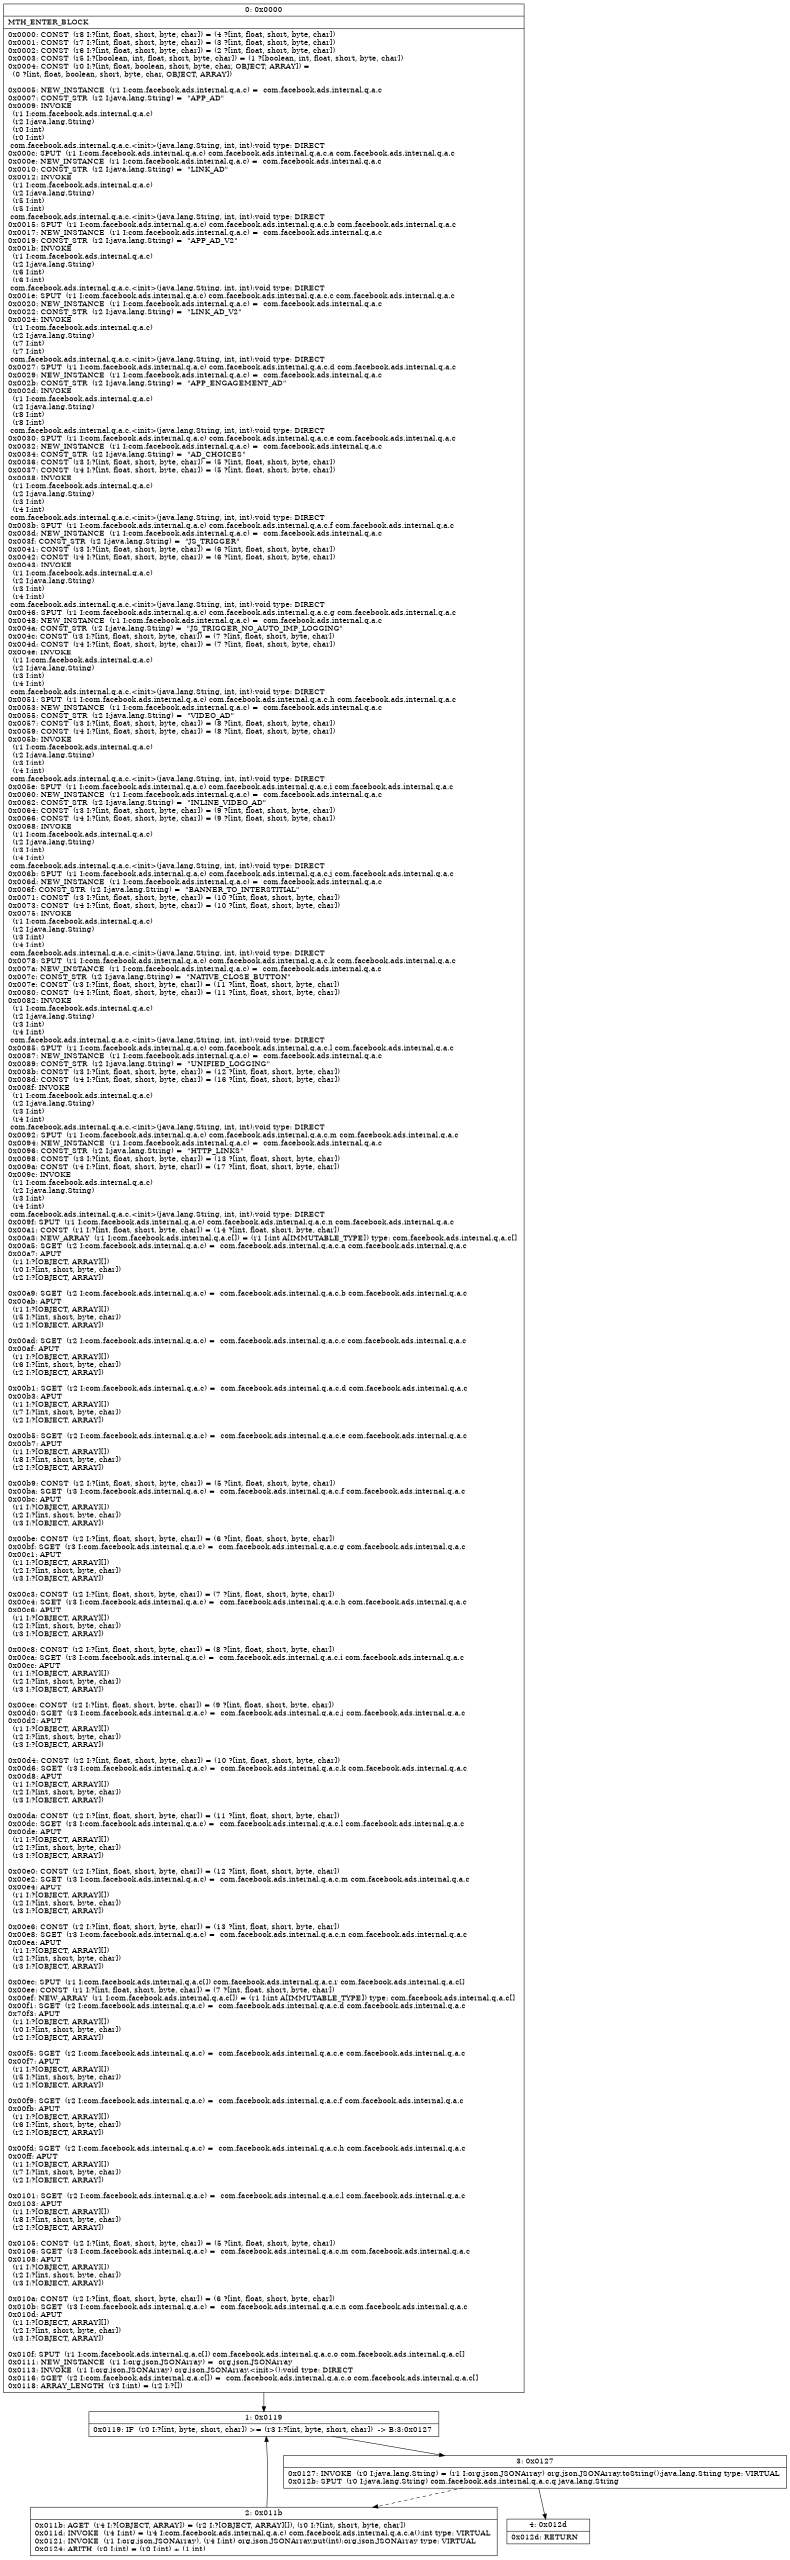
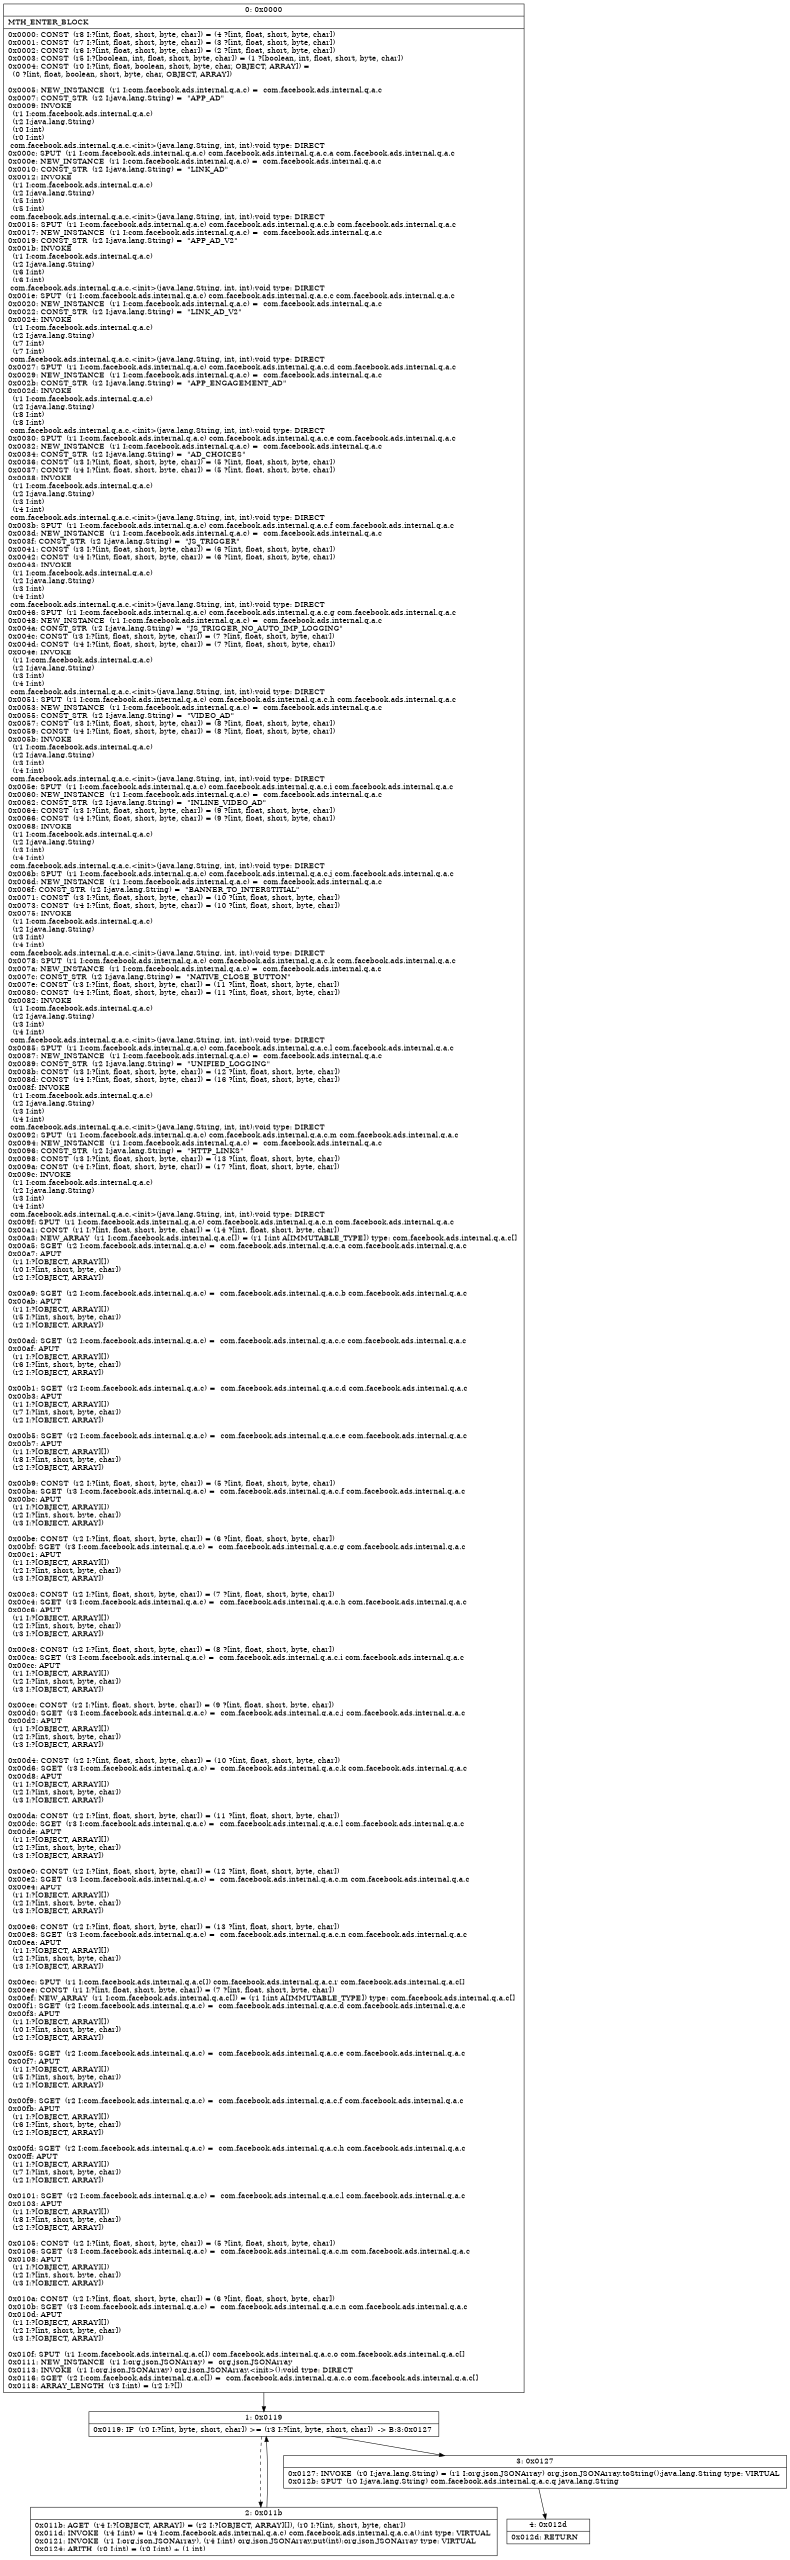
node "0: 0x0000": text "0x70f3: APUT" -> "0x00f3: APUT"
edge "3: 0x0127" -> "2: 0x011b": now "1: 0x0119" -> "2: 0x011b"
